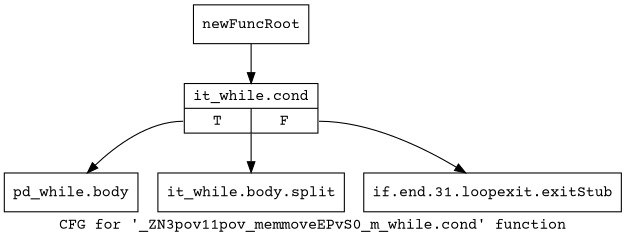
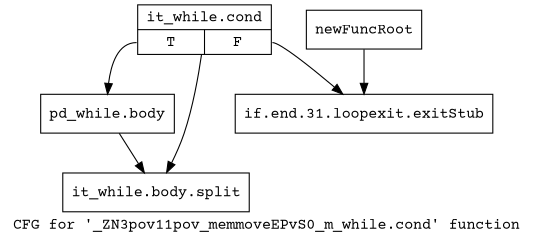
edge "newFuncRoot" -> "it_while.cond": now "newFuncRoot" -> "if.end.31.loopexit.exitStub"
edge "pd_while.body" -> "it_while.body.split": added
